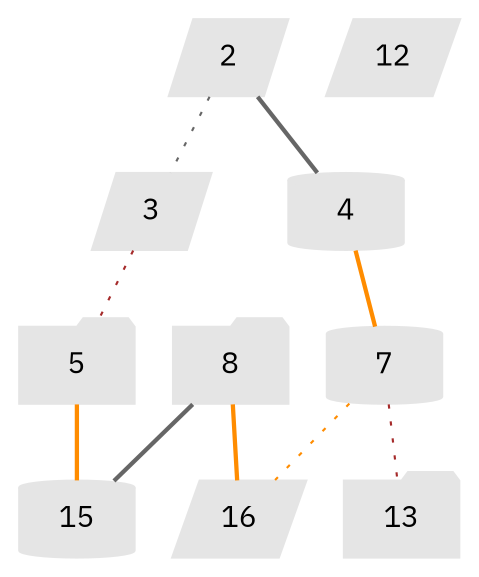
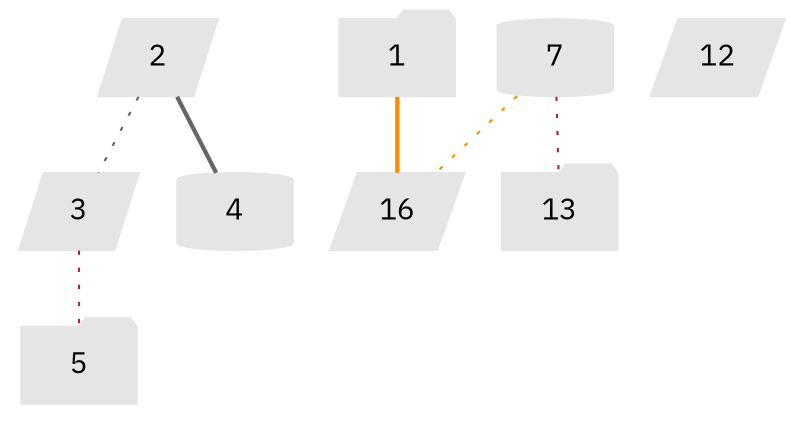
edge "4" -- "7": removed
node "8": label "8" -> "1"
node "15": removed
